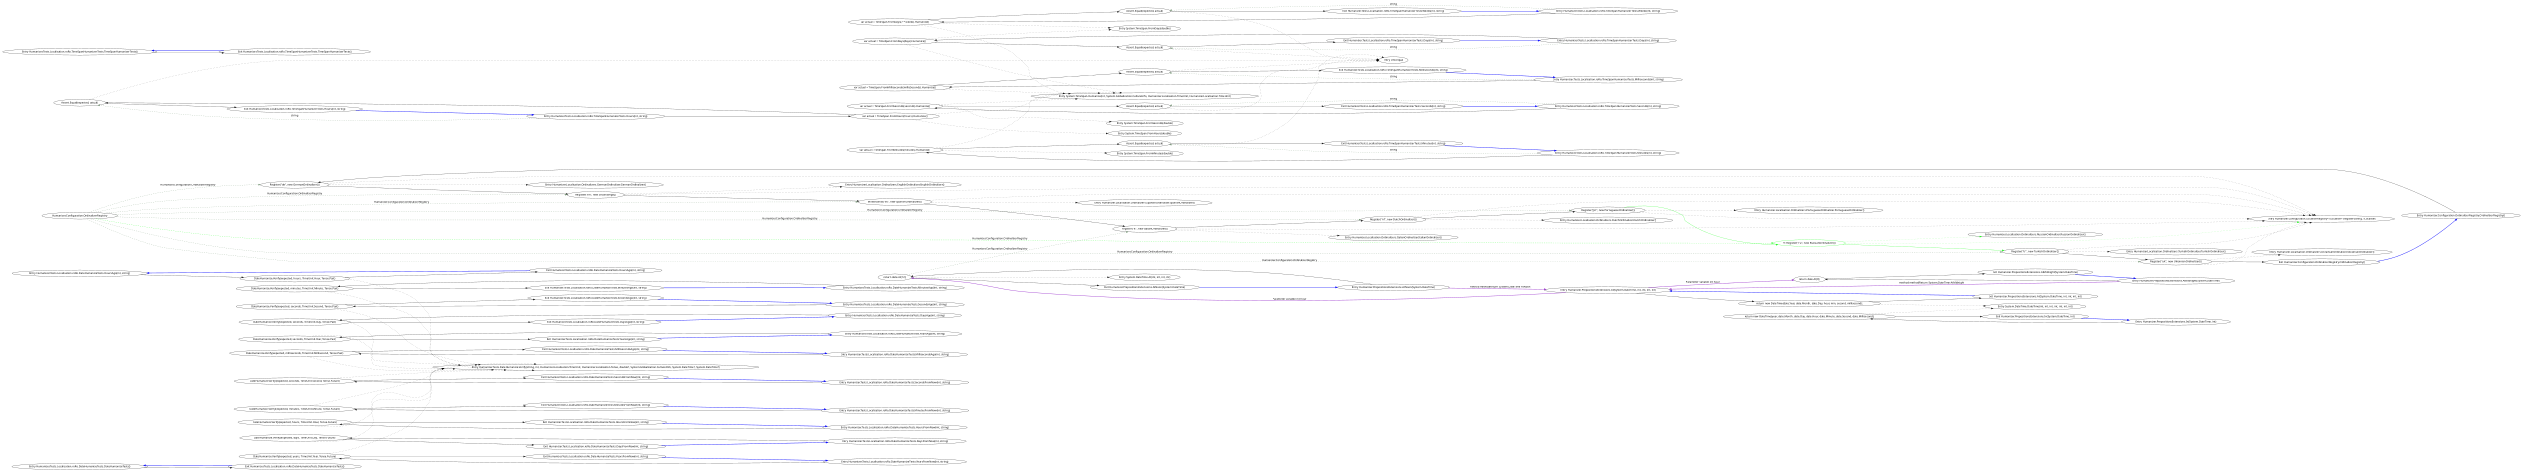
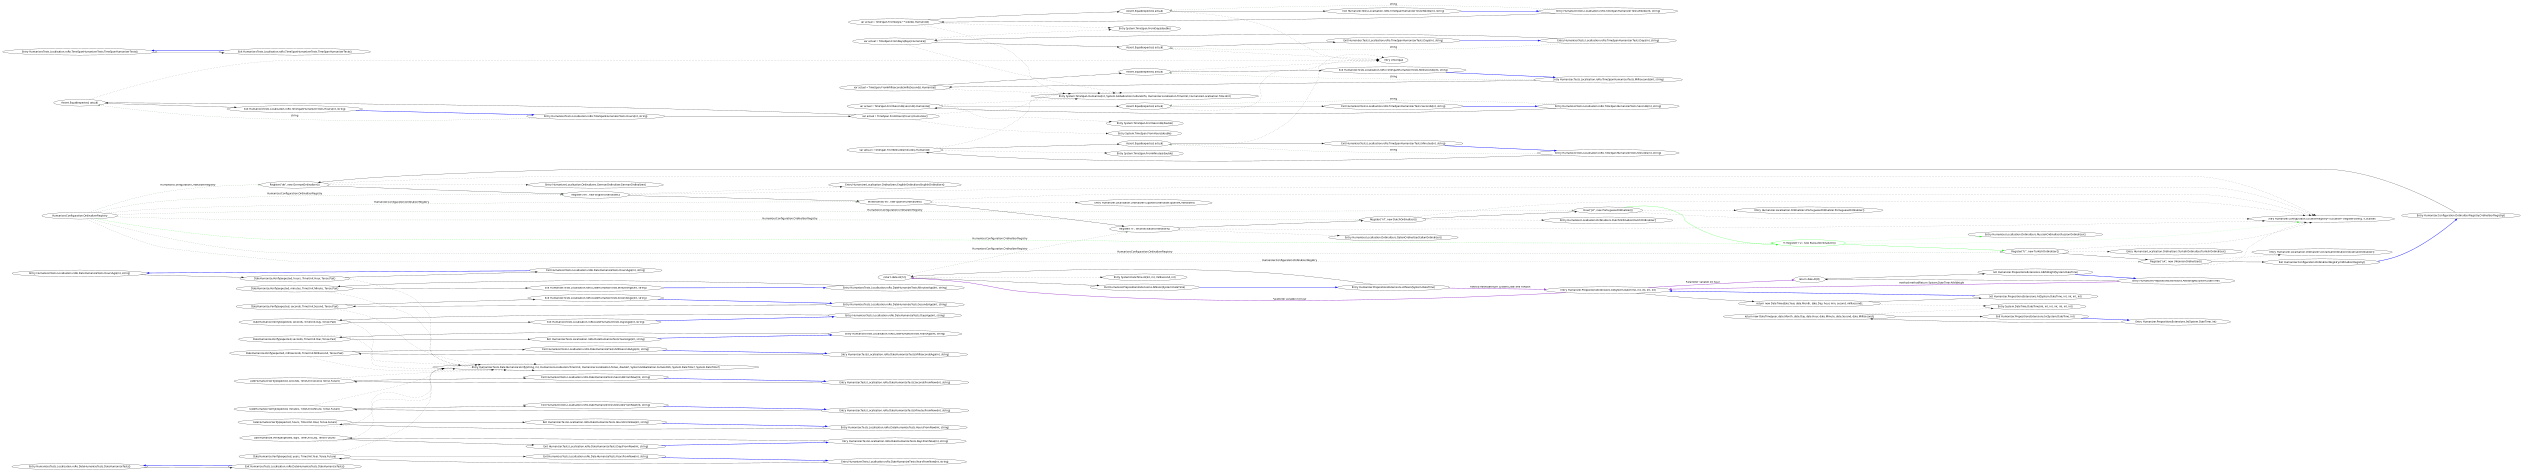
node "Register(''en'', new SecondsAgo())": label "Register(''en'', new SecondsAgo())" -> "Register(''en'', new EnglishOrdinalizer())"
node "Register(''pt'', new PortugueseOrdinalizer())": label "Register(''pt'', new PortugueseOrdinalizer())" -> "Hour(''pt'', new PortugueseOrdinalizer())"
node "Register(''it'', new ItalianOrdinalizer())": label "Register(''it'', new ItalianOrdinalizer())" -> "Register(''it'', seconds ItalianOrdinalizer())"
node "Entry System.DateTime.At(int, int, int, int)": label "Entry System.DateTime.At(int, int, int, int)" -> "Entry System.DateTime.At(int, int, millisecond, int)"
